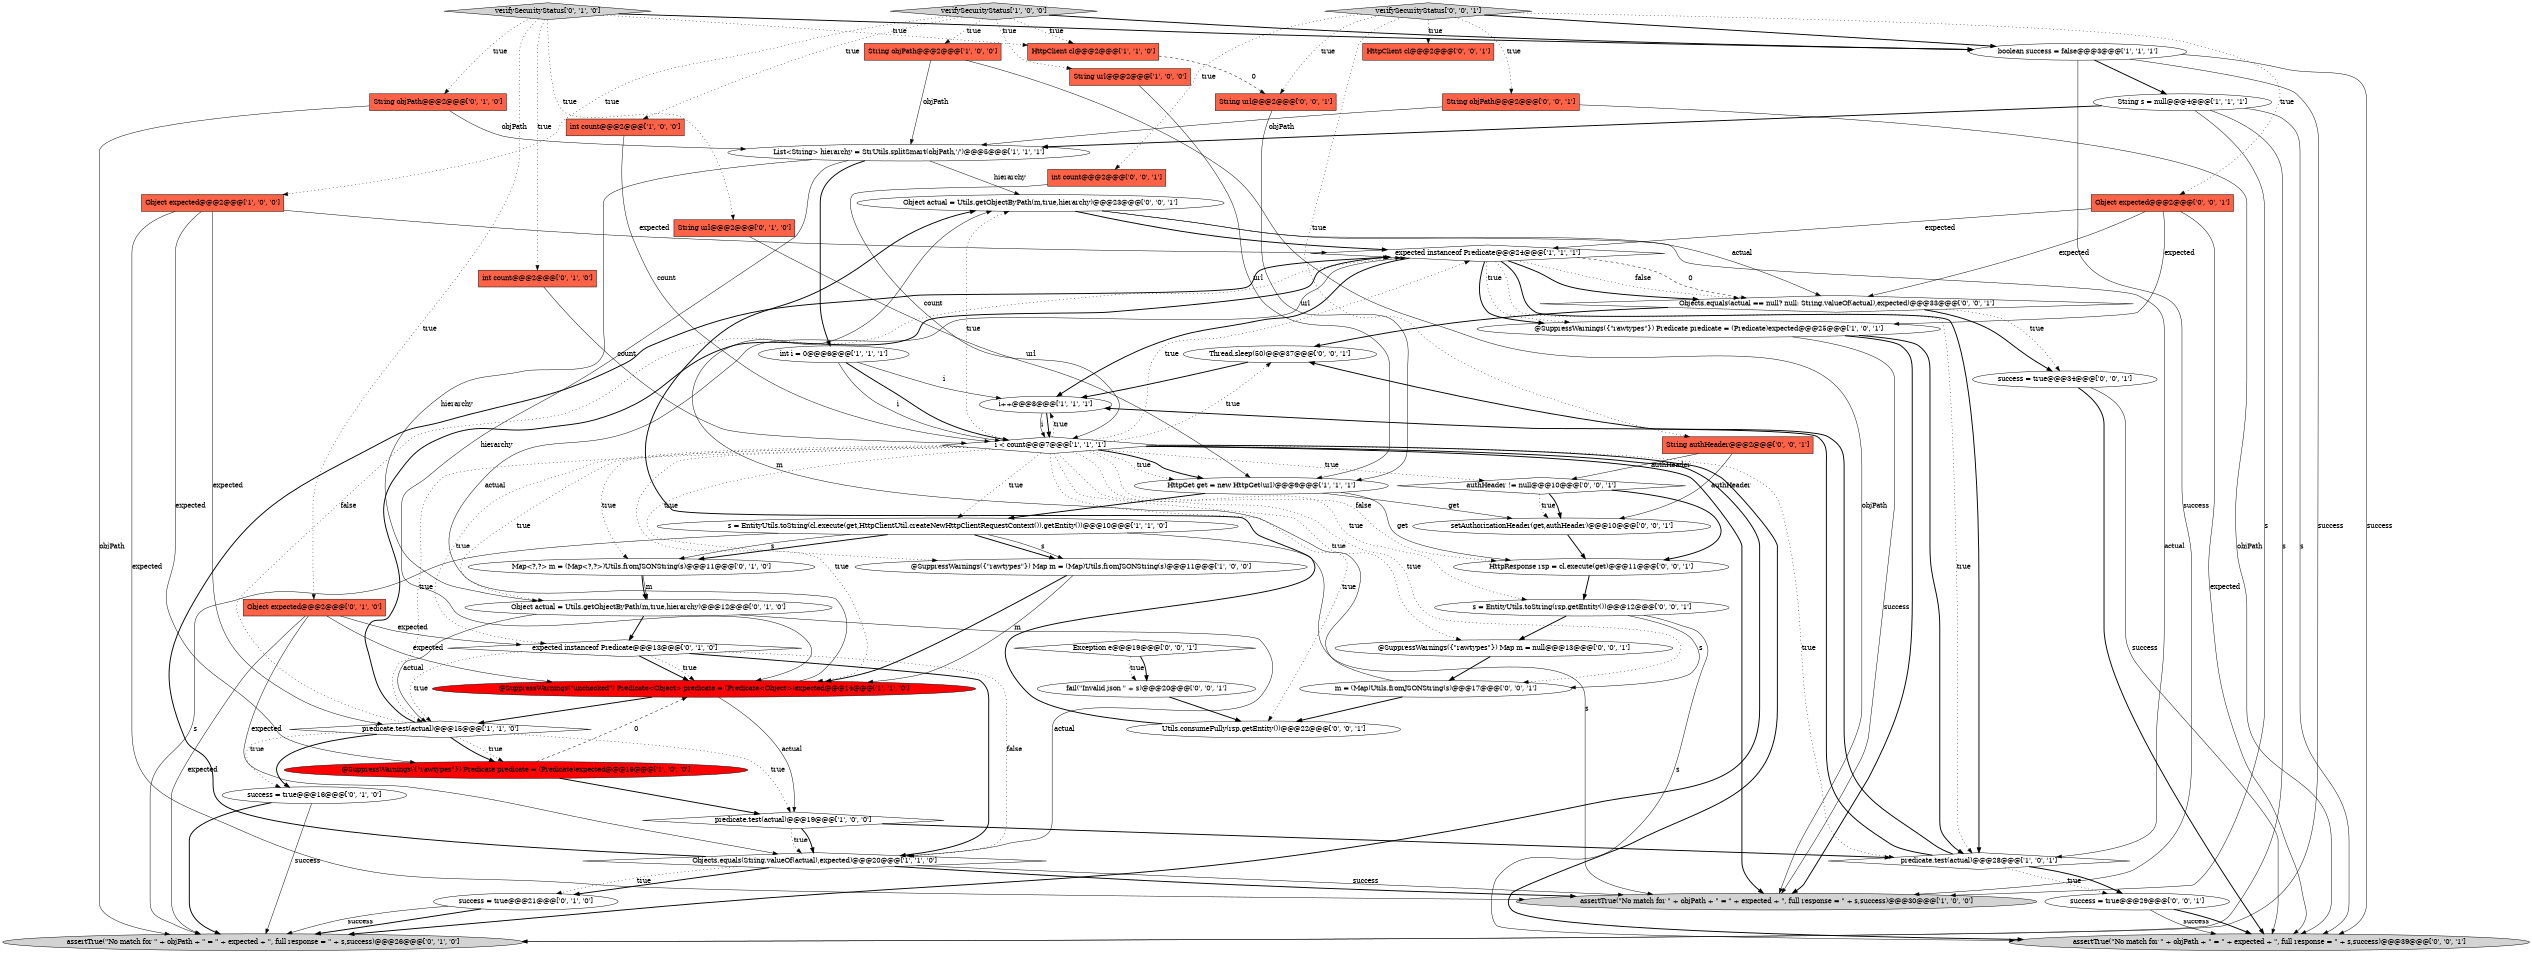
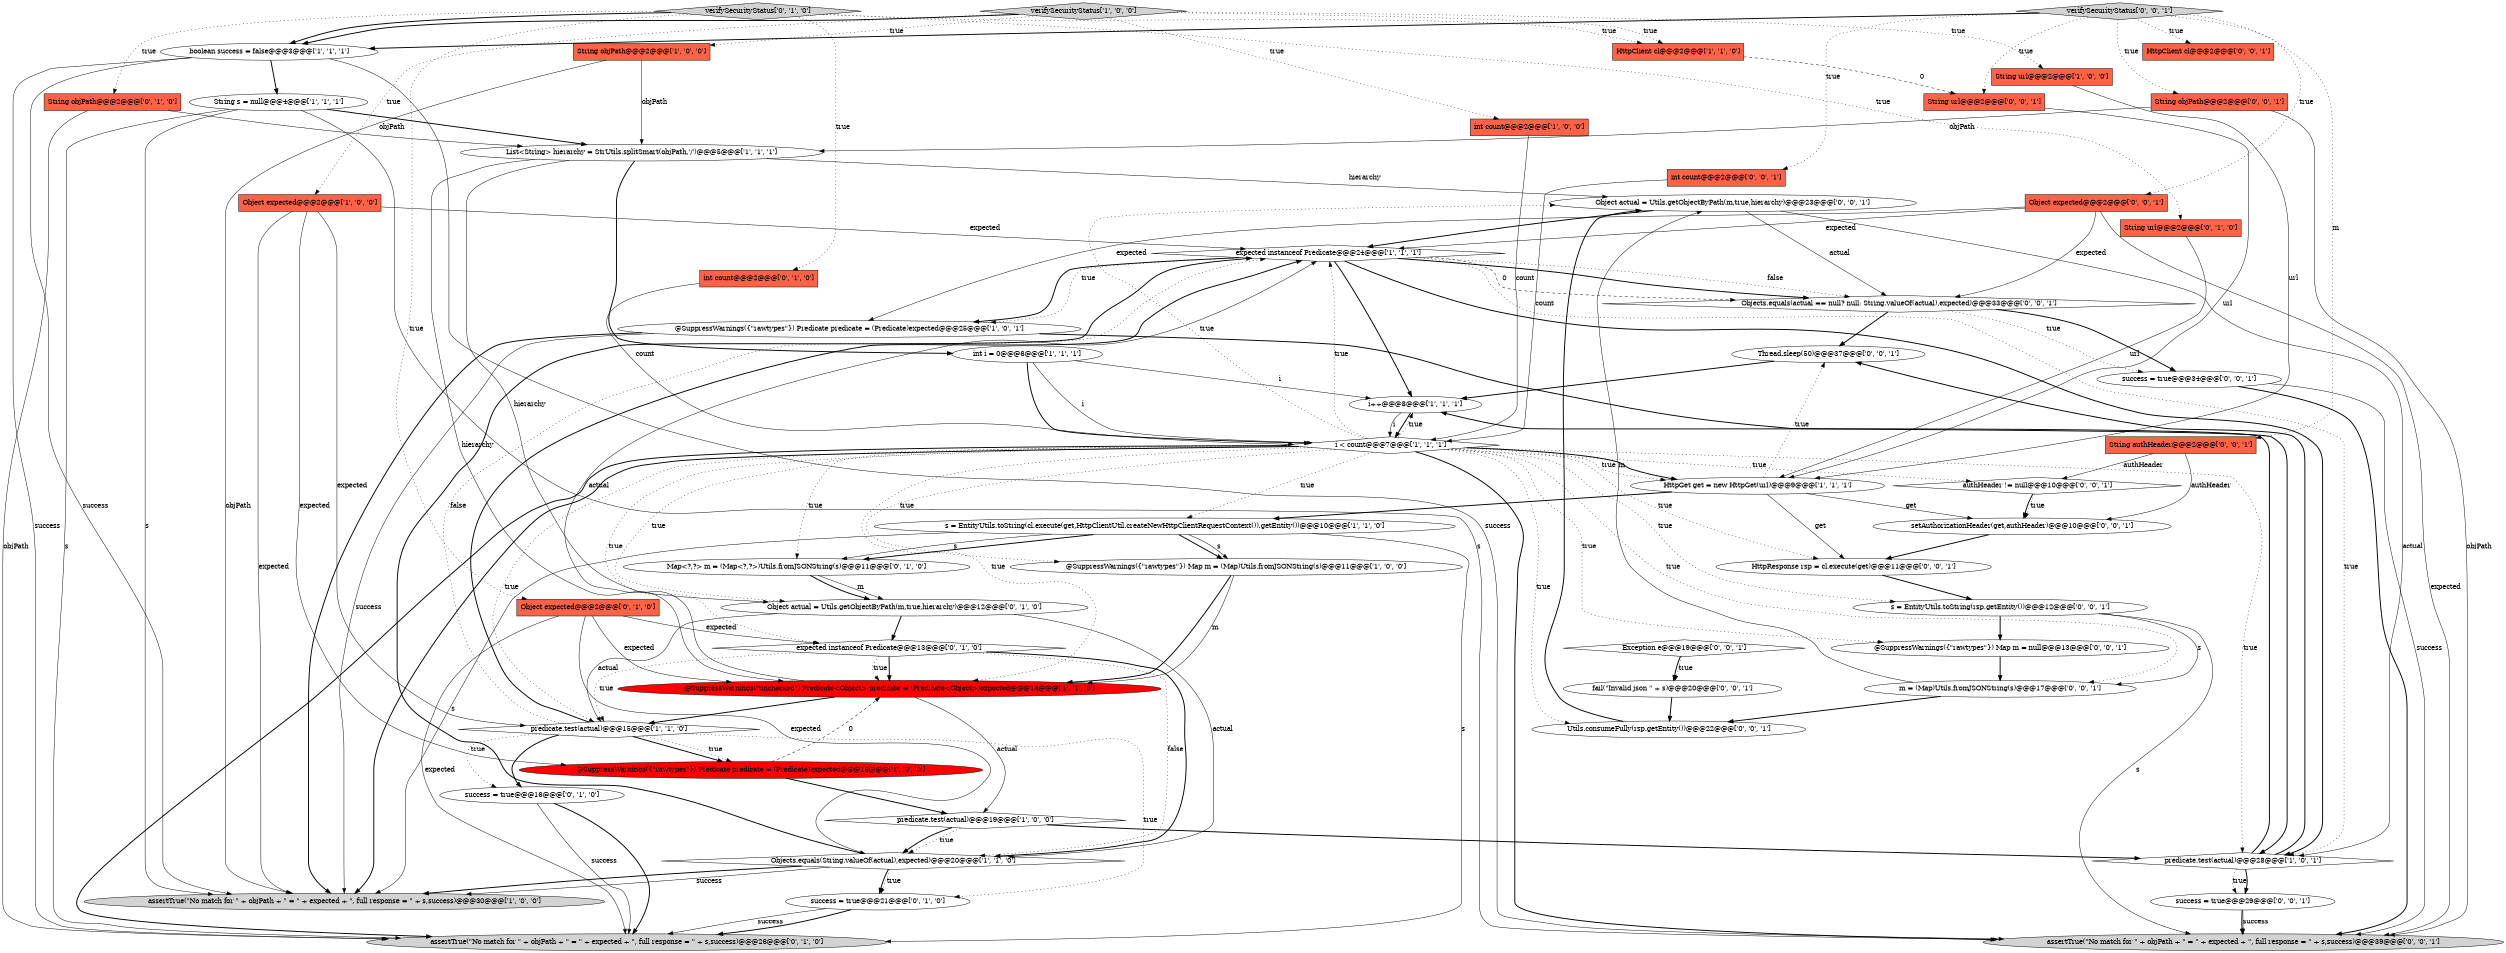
edge "verifySecurityStatus['0', '0', '1']" -> "String authHeader@@@2@@@['0', '0', '1']": label "true" -> "m"
edge "i < count@@@7@@@['1', '1', '1']" -> "Thread.sleep(50)@@@37@@@['0', '0', '1']": now "HttpGet get = new HttpGet(url)@@@9@@@['1', '1', '1']" -> "Thread.sleep(50)@@@37@@@['0', '0', '1']"
edge "i < count@@@7@@@['1', '1', '1']" -> "HttpResponse rsp = cl.execute(get)@@@11@@@['0', '0', '1']": label "false" -> "true"
edge "authHeader != null@@@10@@@['0', '0', '1']" -> "HttpResponse rsp = cl.execute(get)@@@11@@@['0', '0', '1']": removed
edge "predicate.test(actual)@@@15@@@['1', '1', '0']" -> "predicate.test(actual)@@@19@@@['1', '0', '0']": now "predicate.test(actual)@@@15@@@['1', '1', '0']" -> "success = true@@@21@@@['0', '1', '0']"
